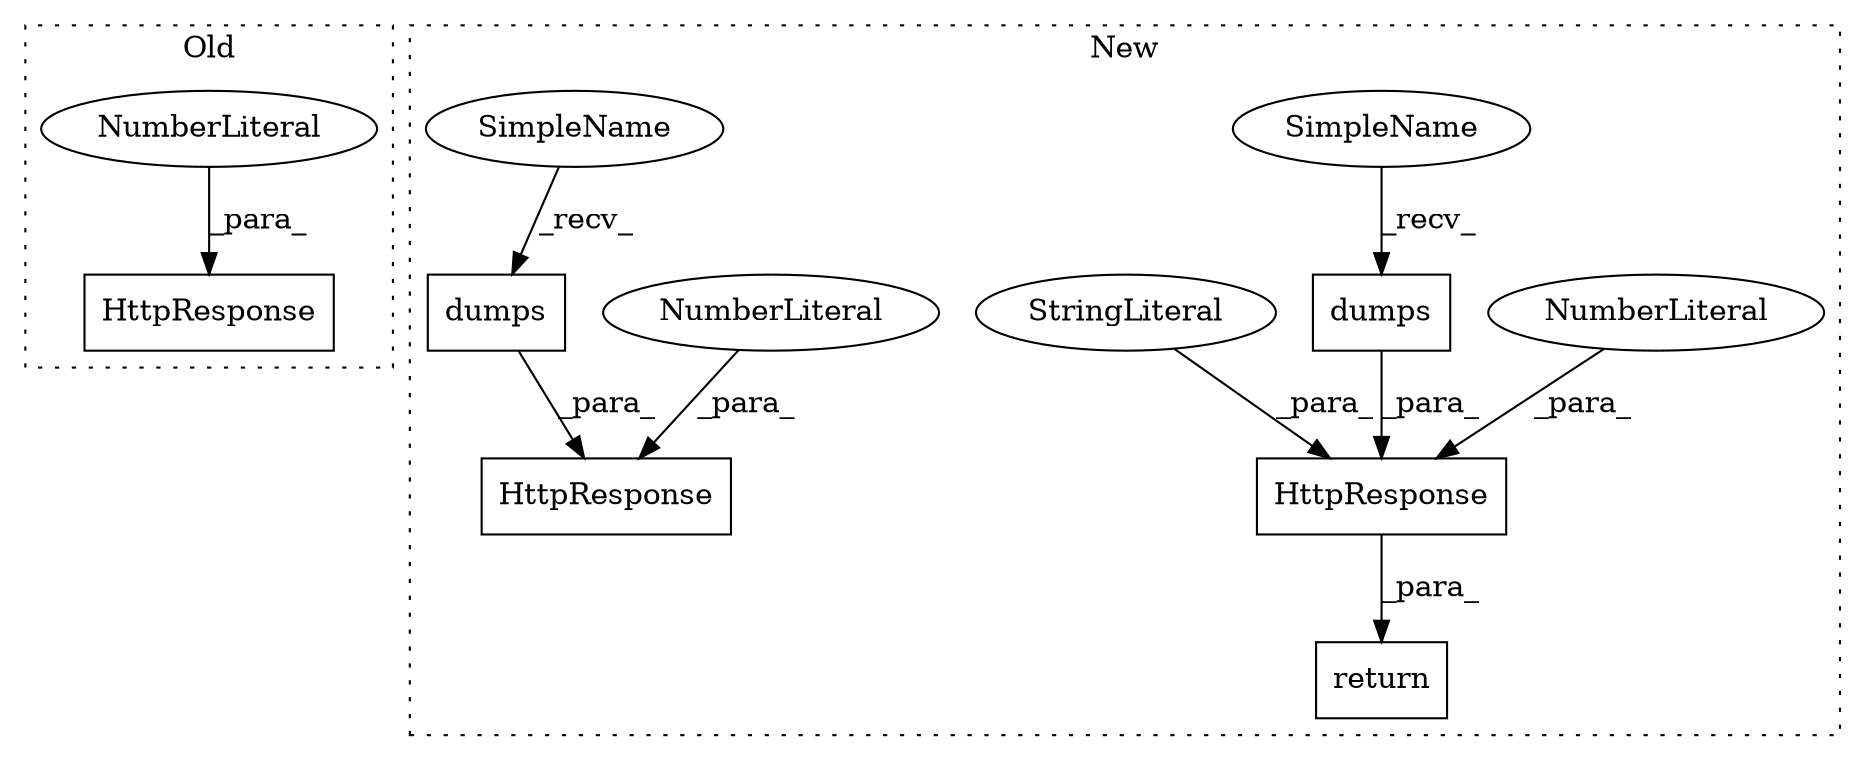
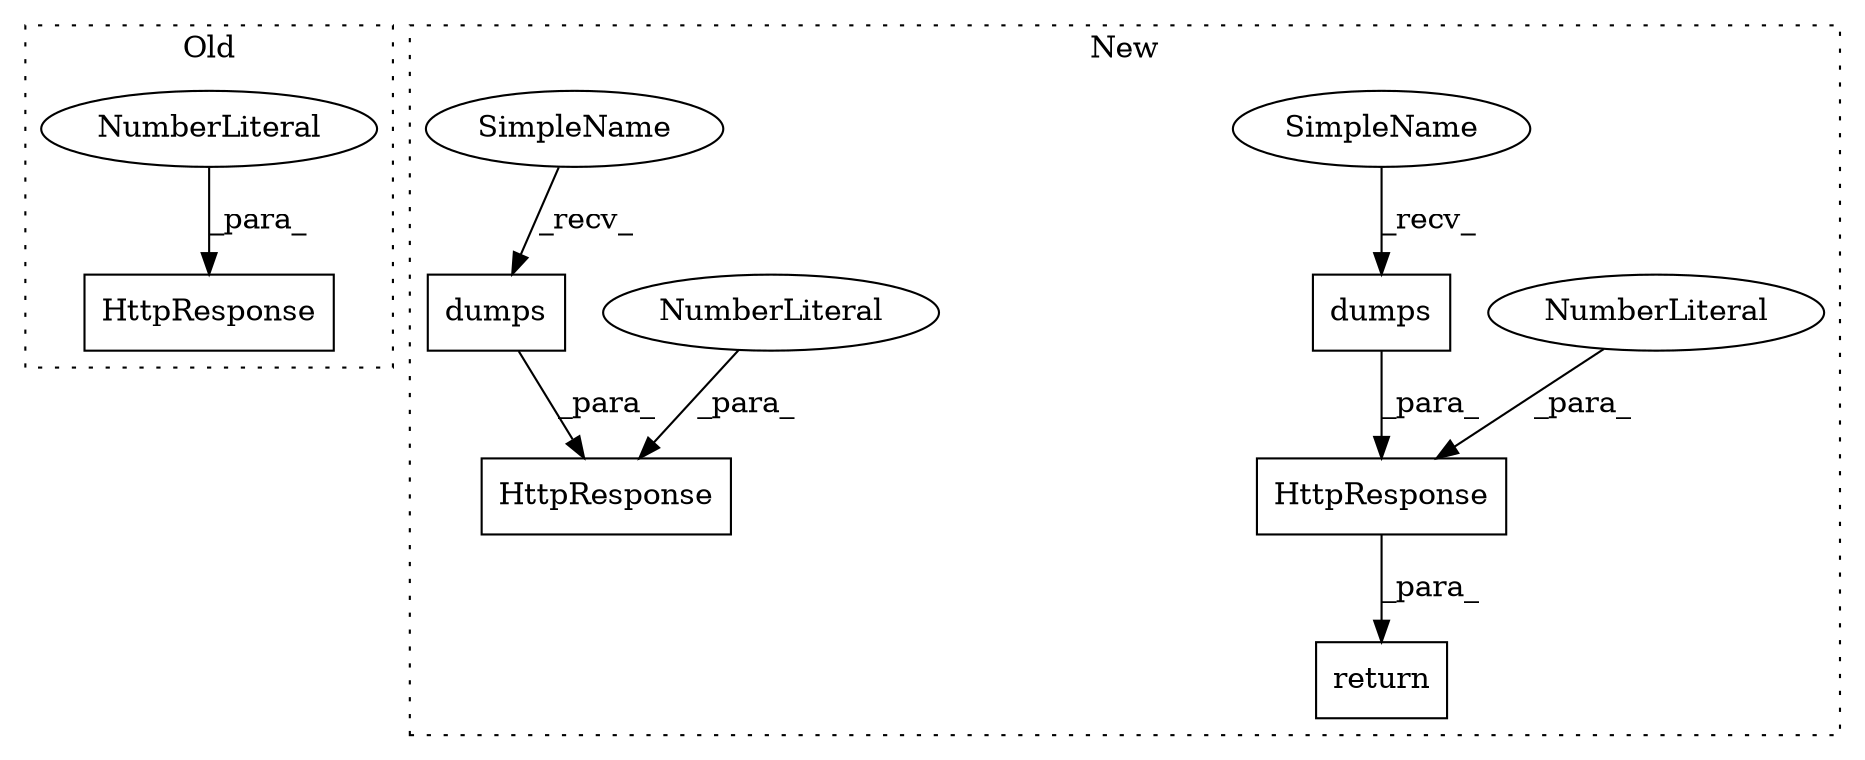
node "StringLiteral": removed
